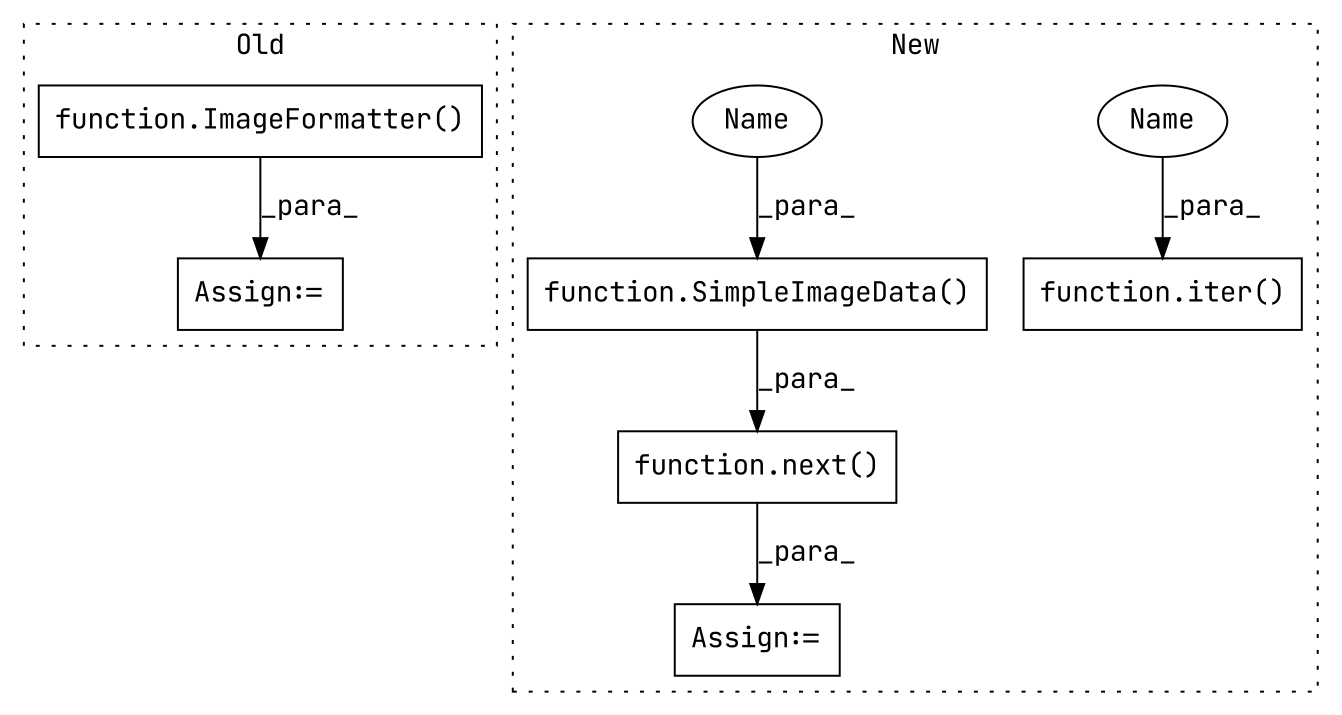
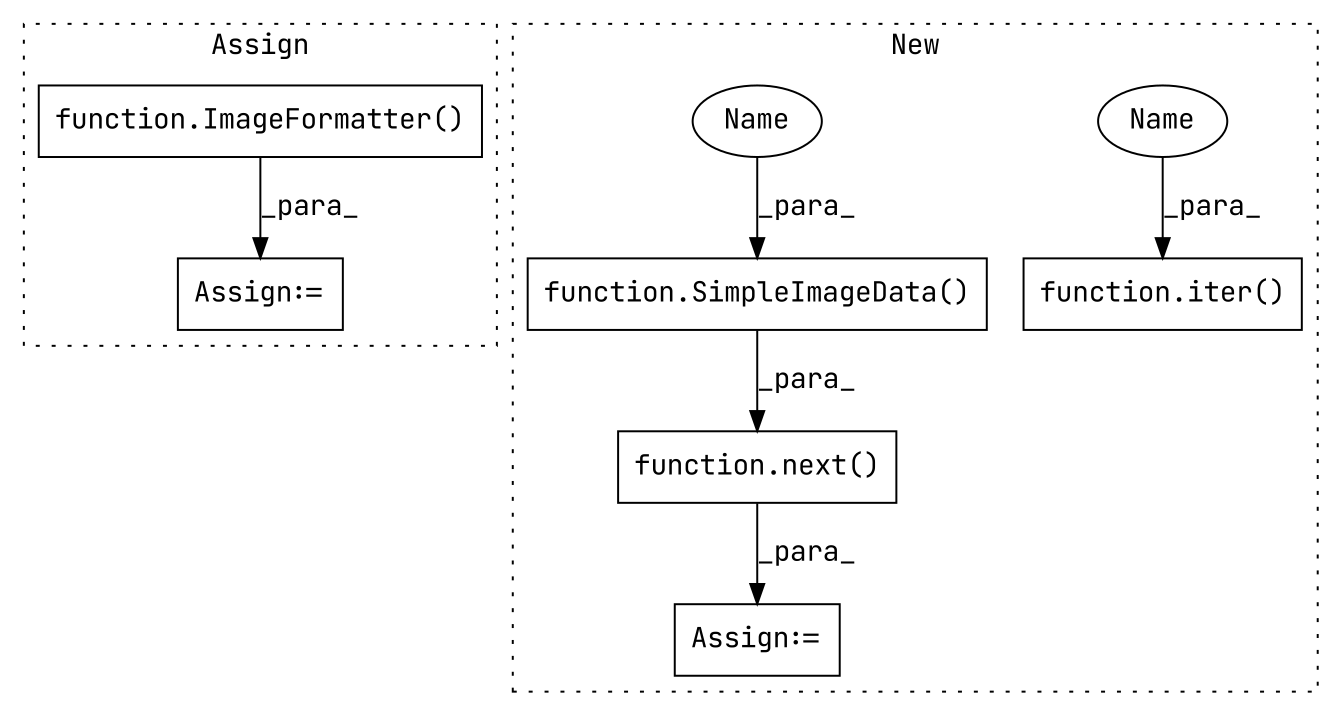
cluster "Old": label "Old" -> "Assign"
